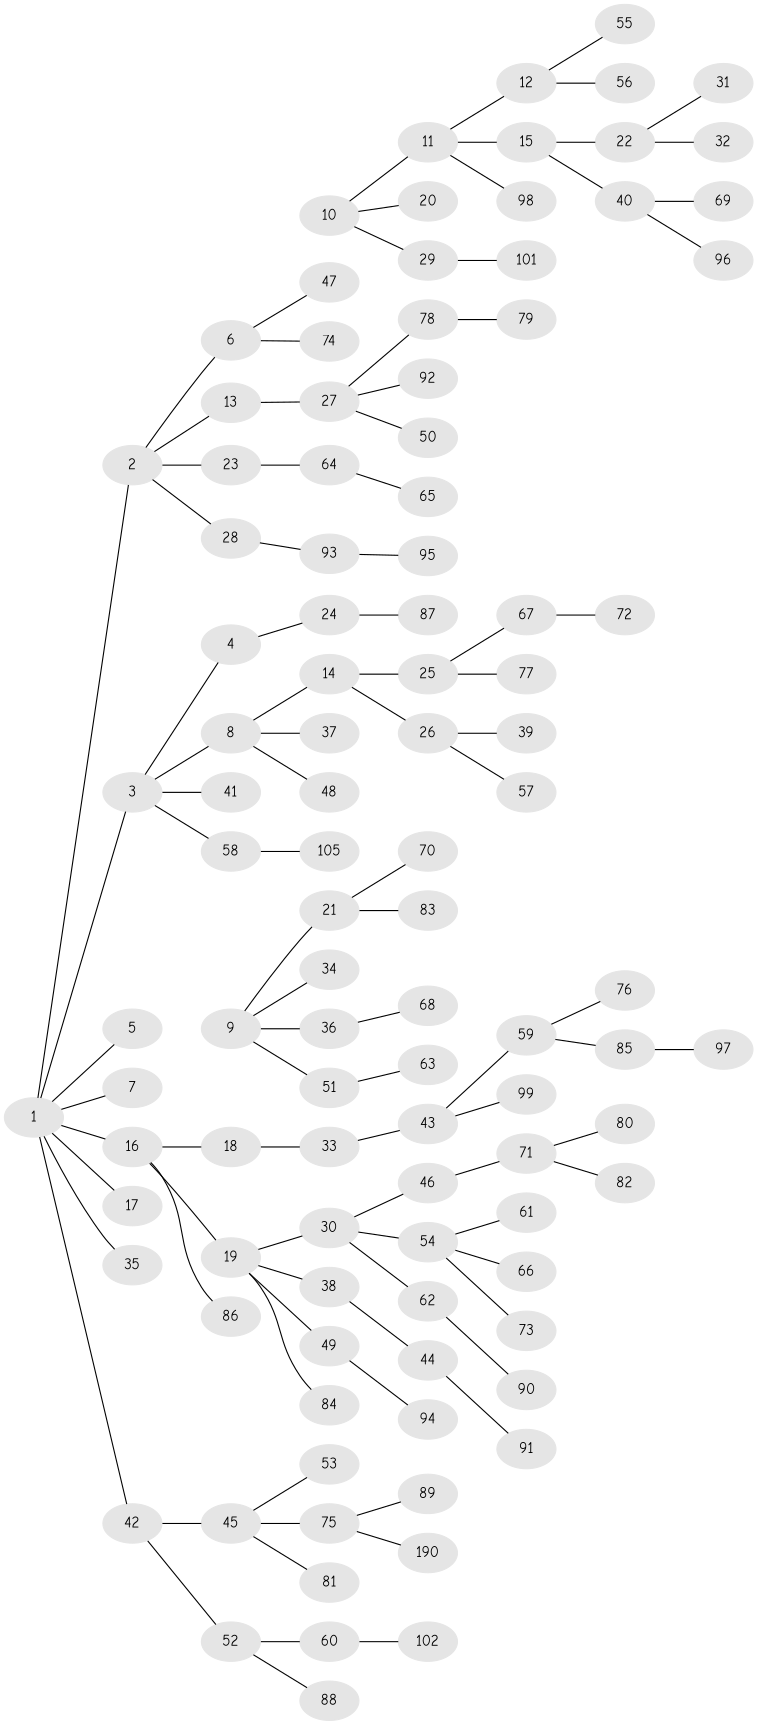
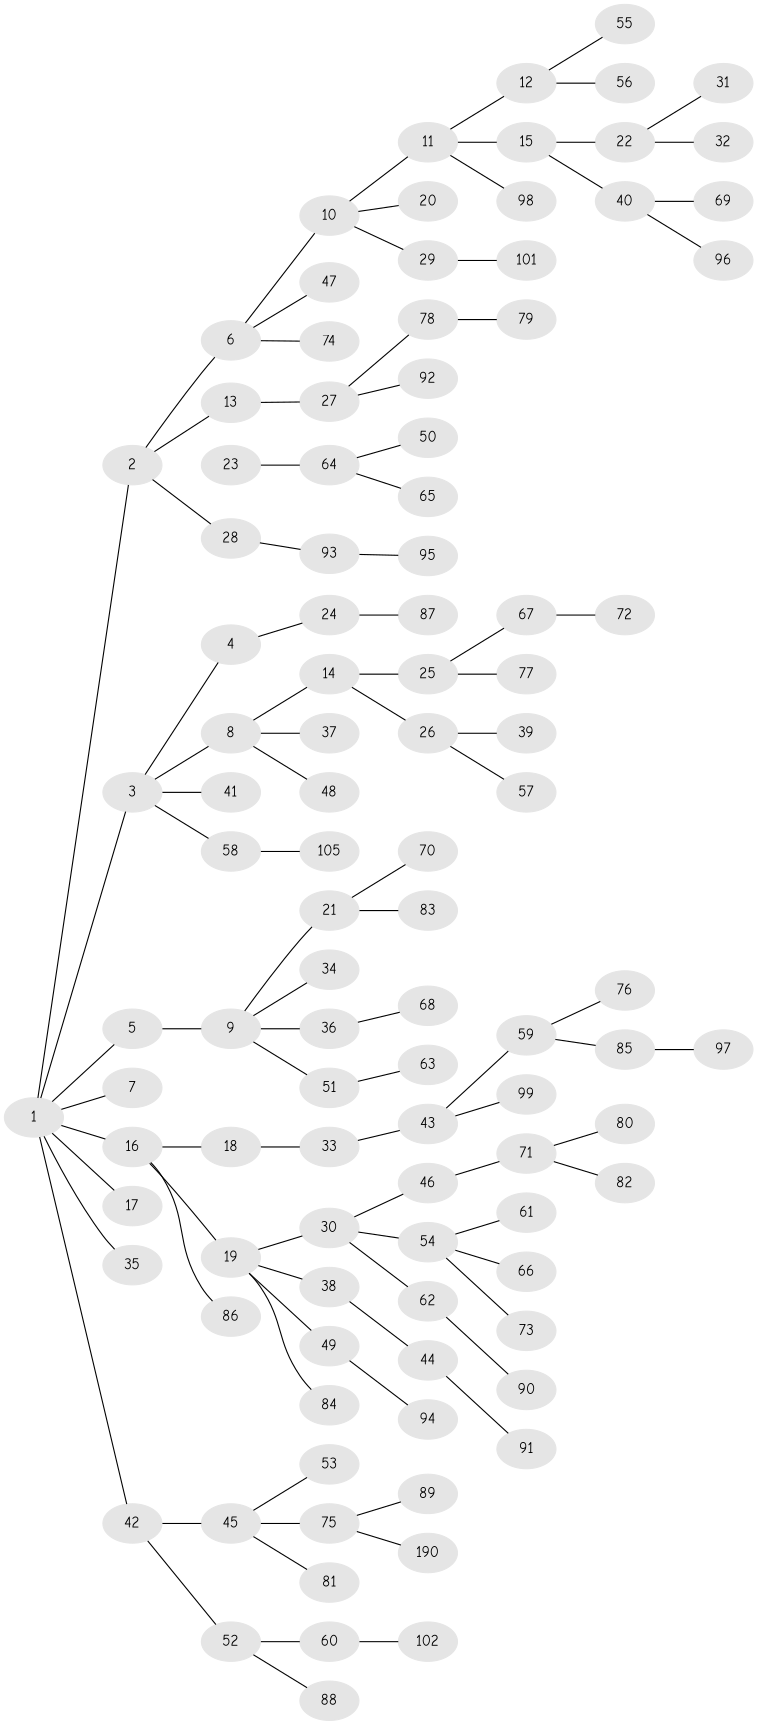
edge "10" -- "6": added
edge "27" -- "50": now "64" -- "50"
edge "2" -- "23": removed
edge "5" -- "9": added
